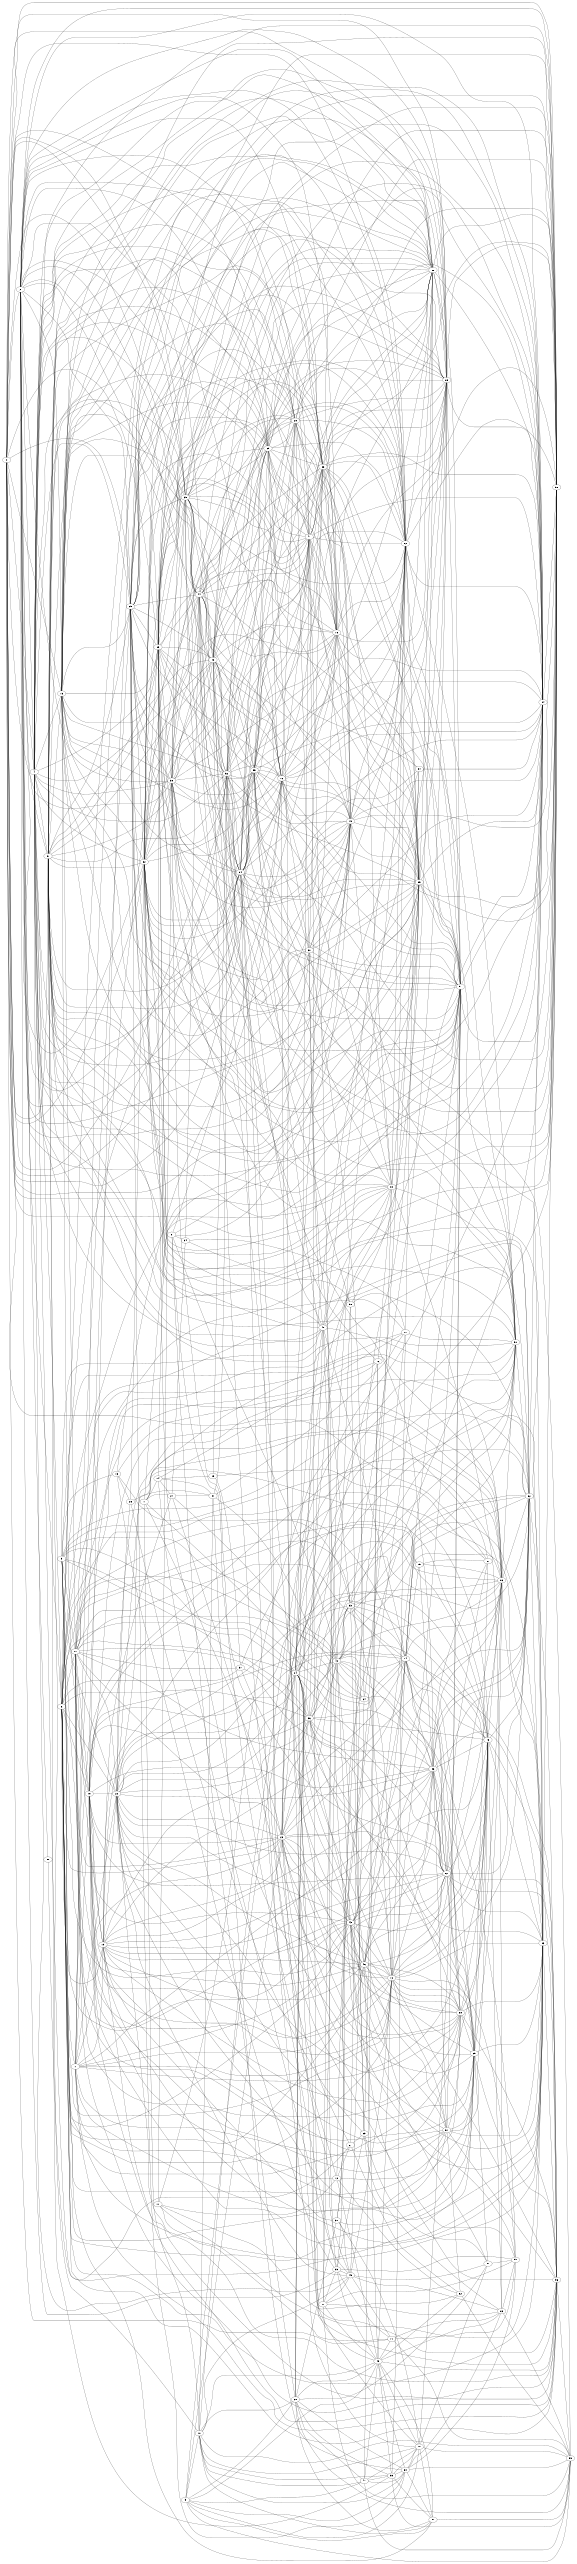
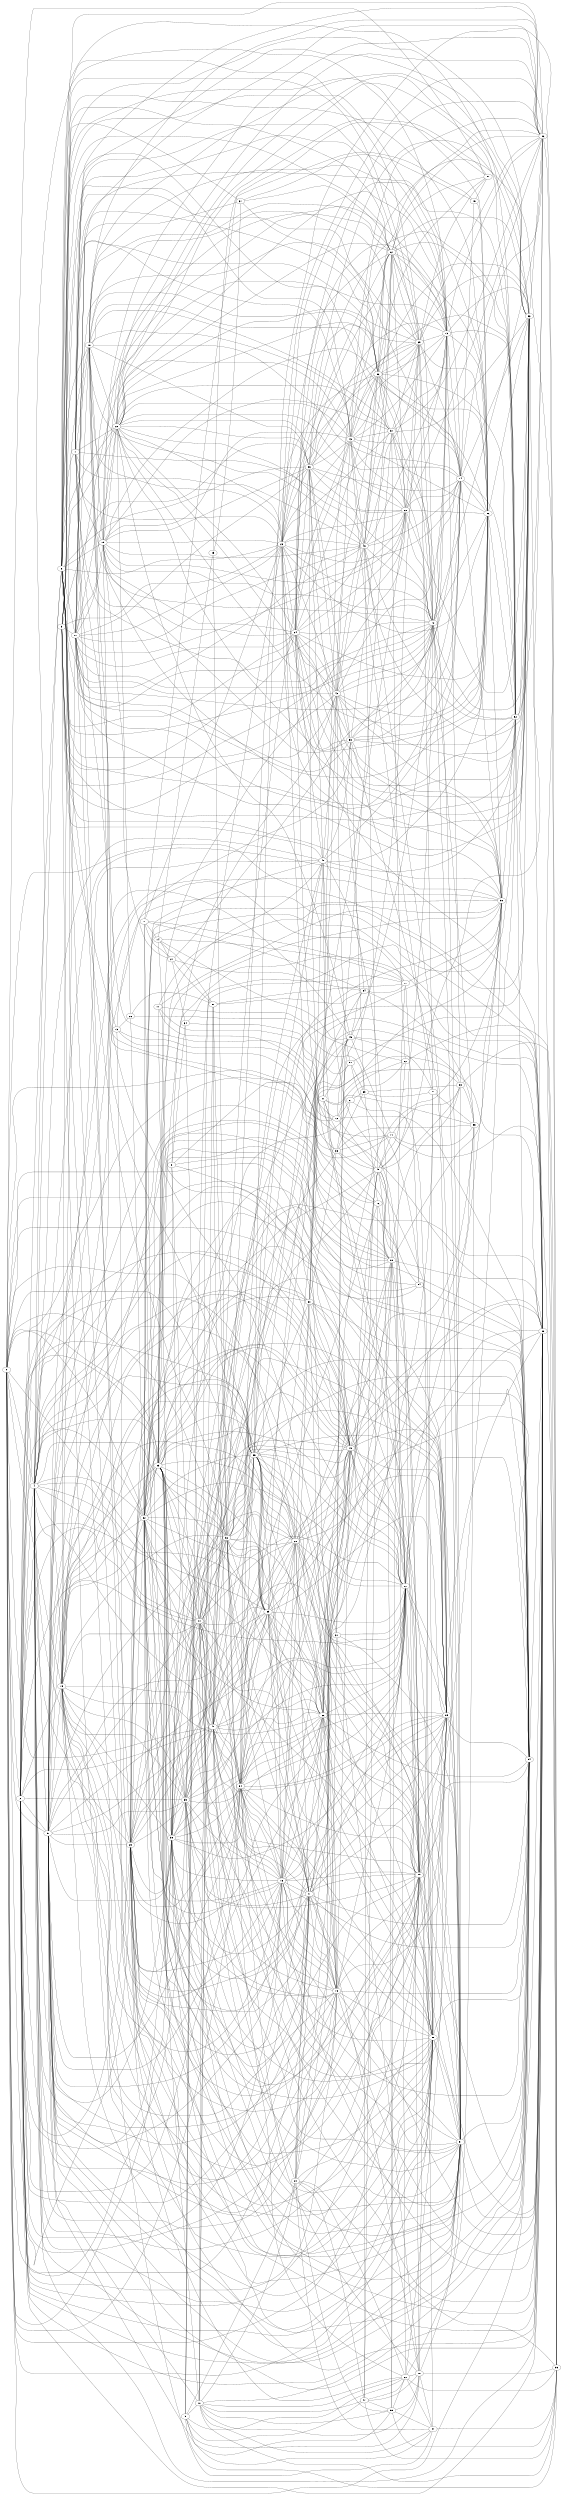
edge "48" -> "88": reversed
edge "55" -> "80": now "54" -> "80"
edge "75" -> "56": now "36" -> "56"
edge "19" -> "74": removed
node "50": removed
